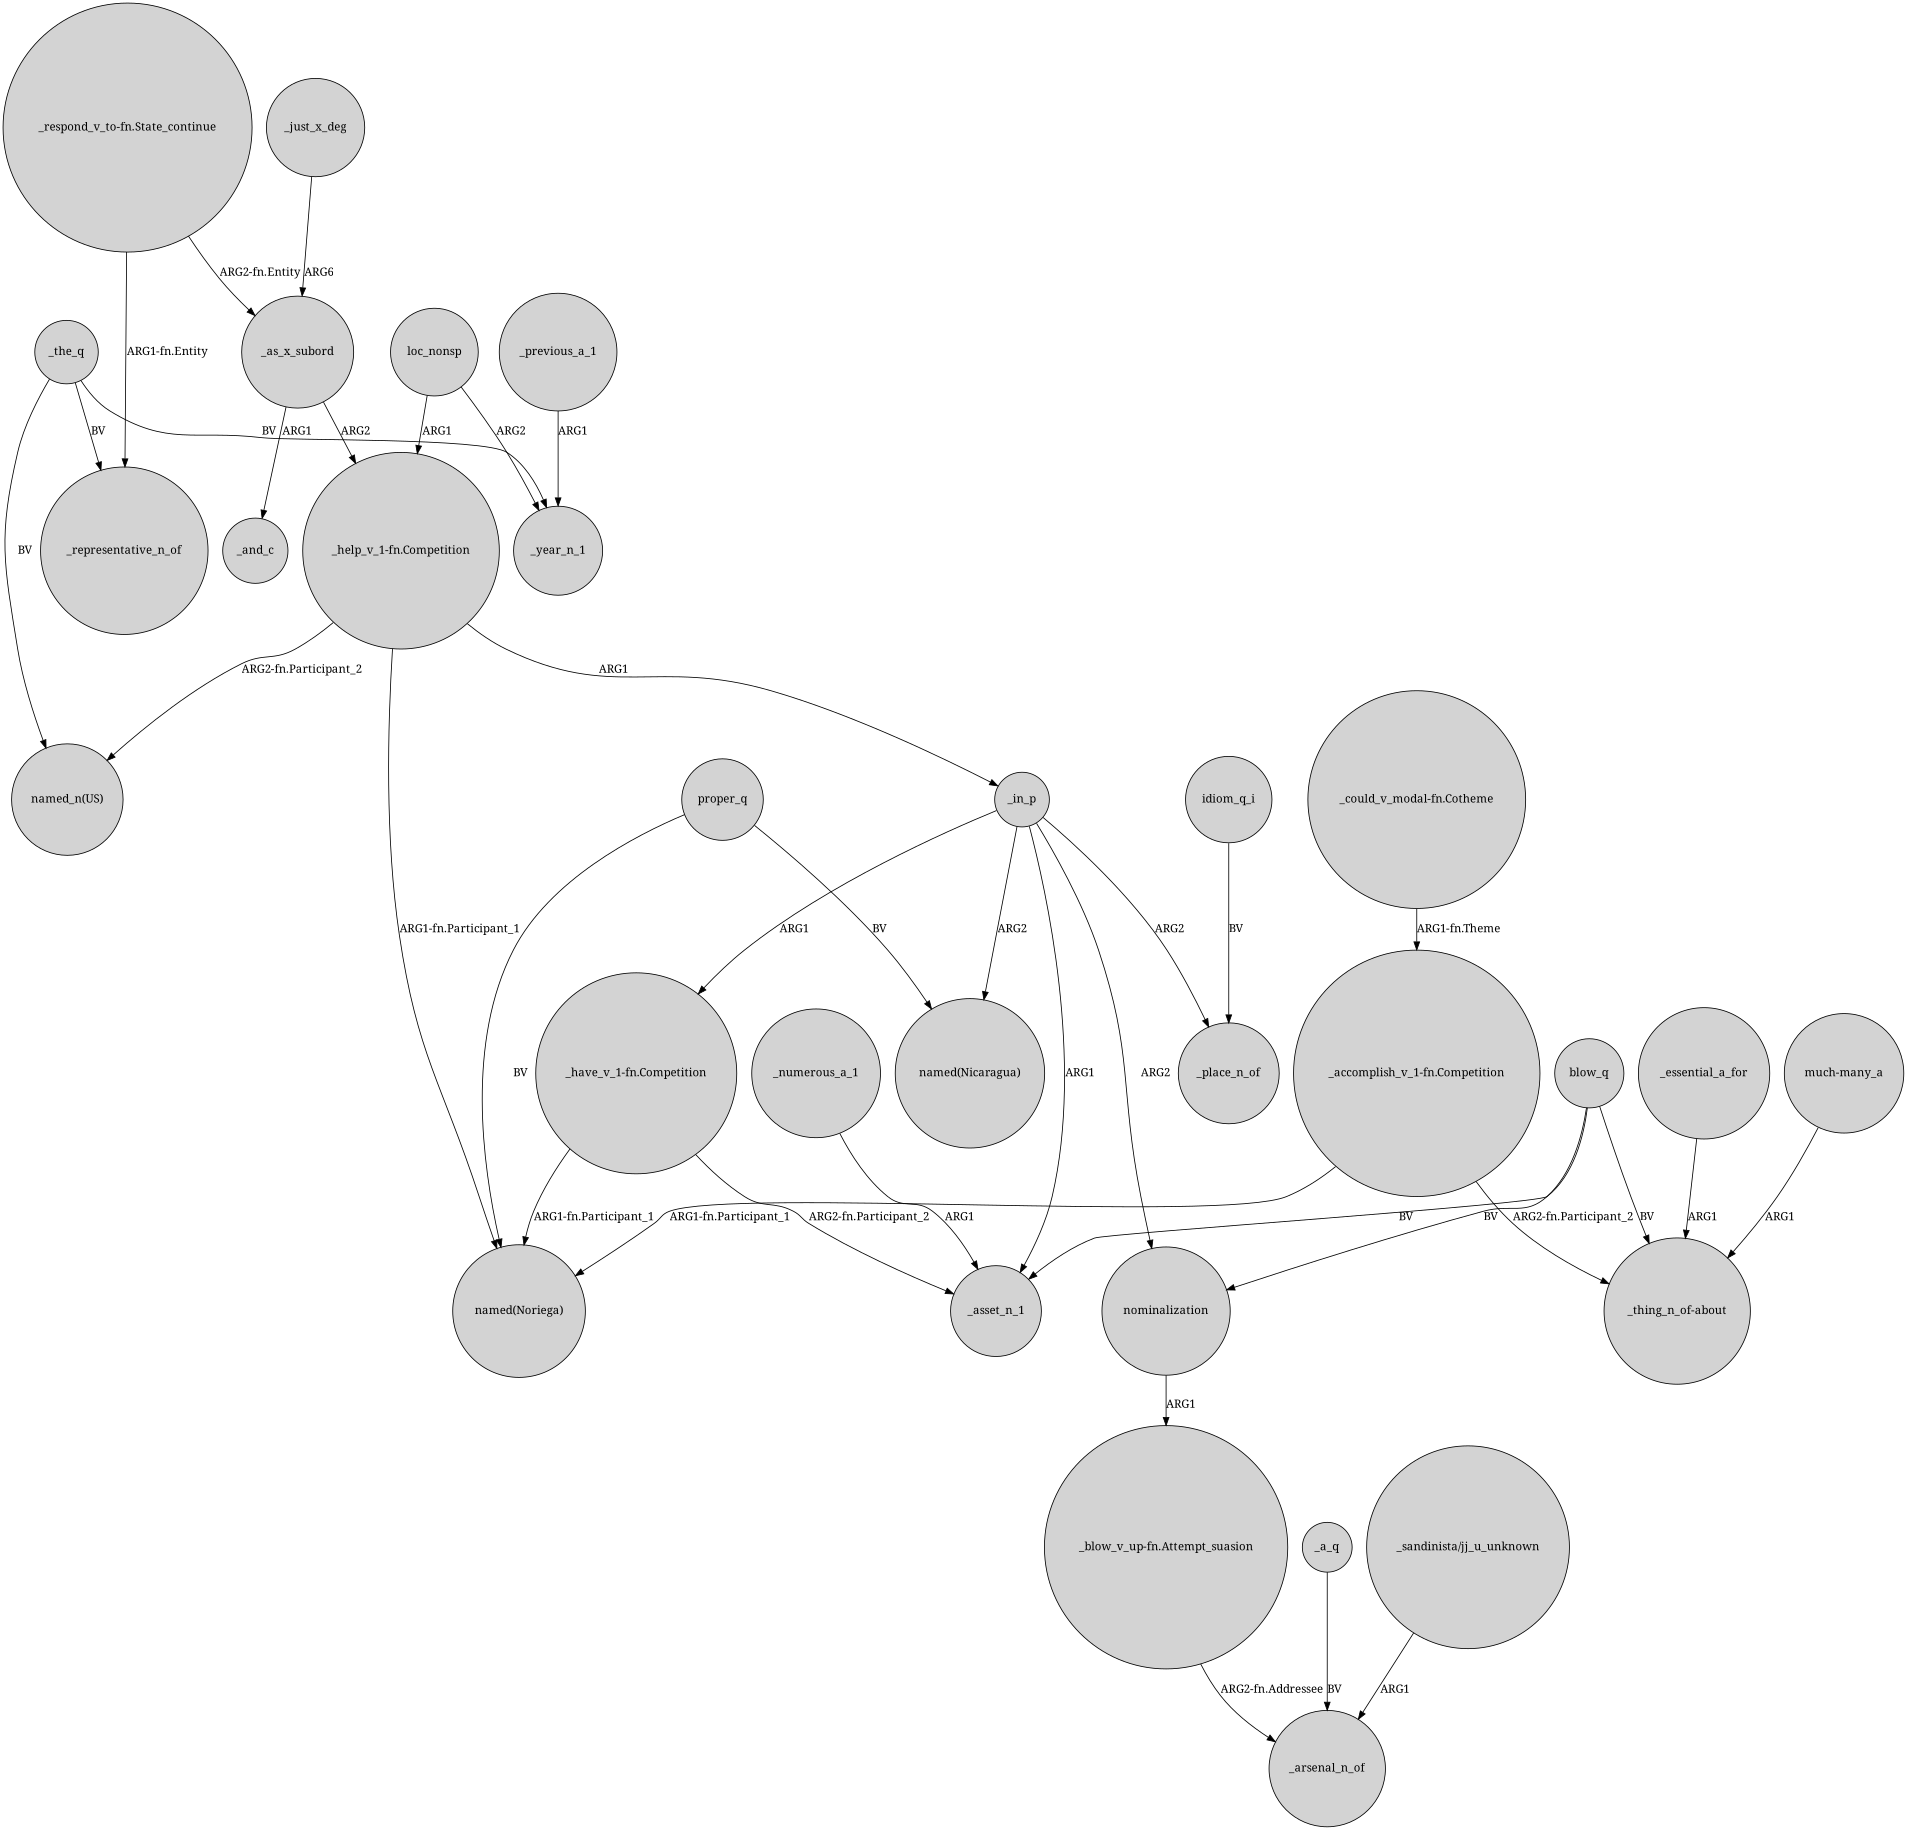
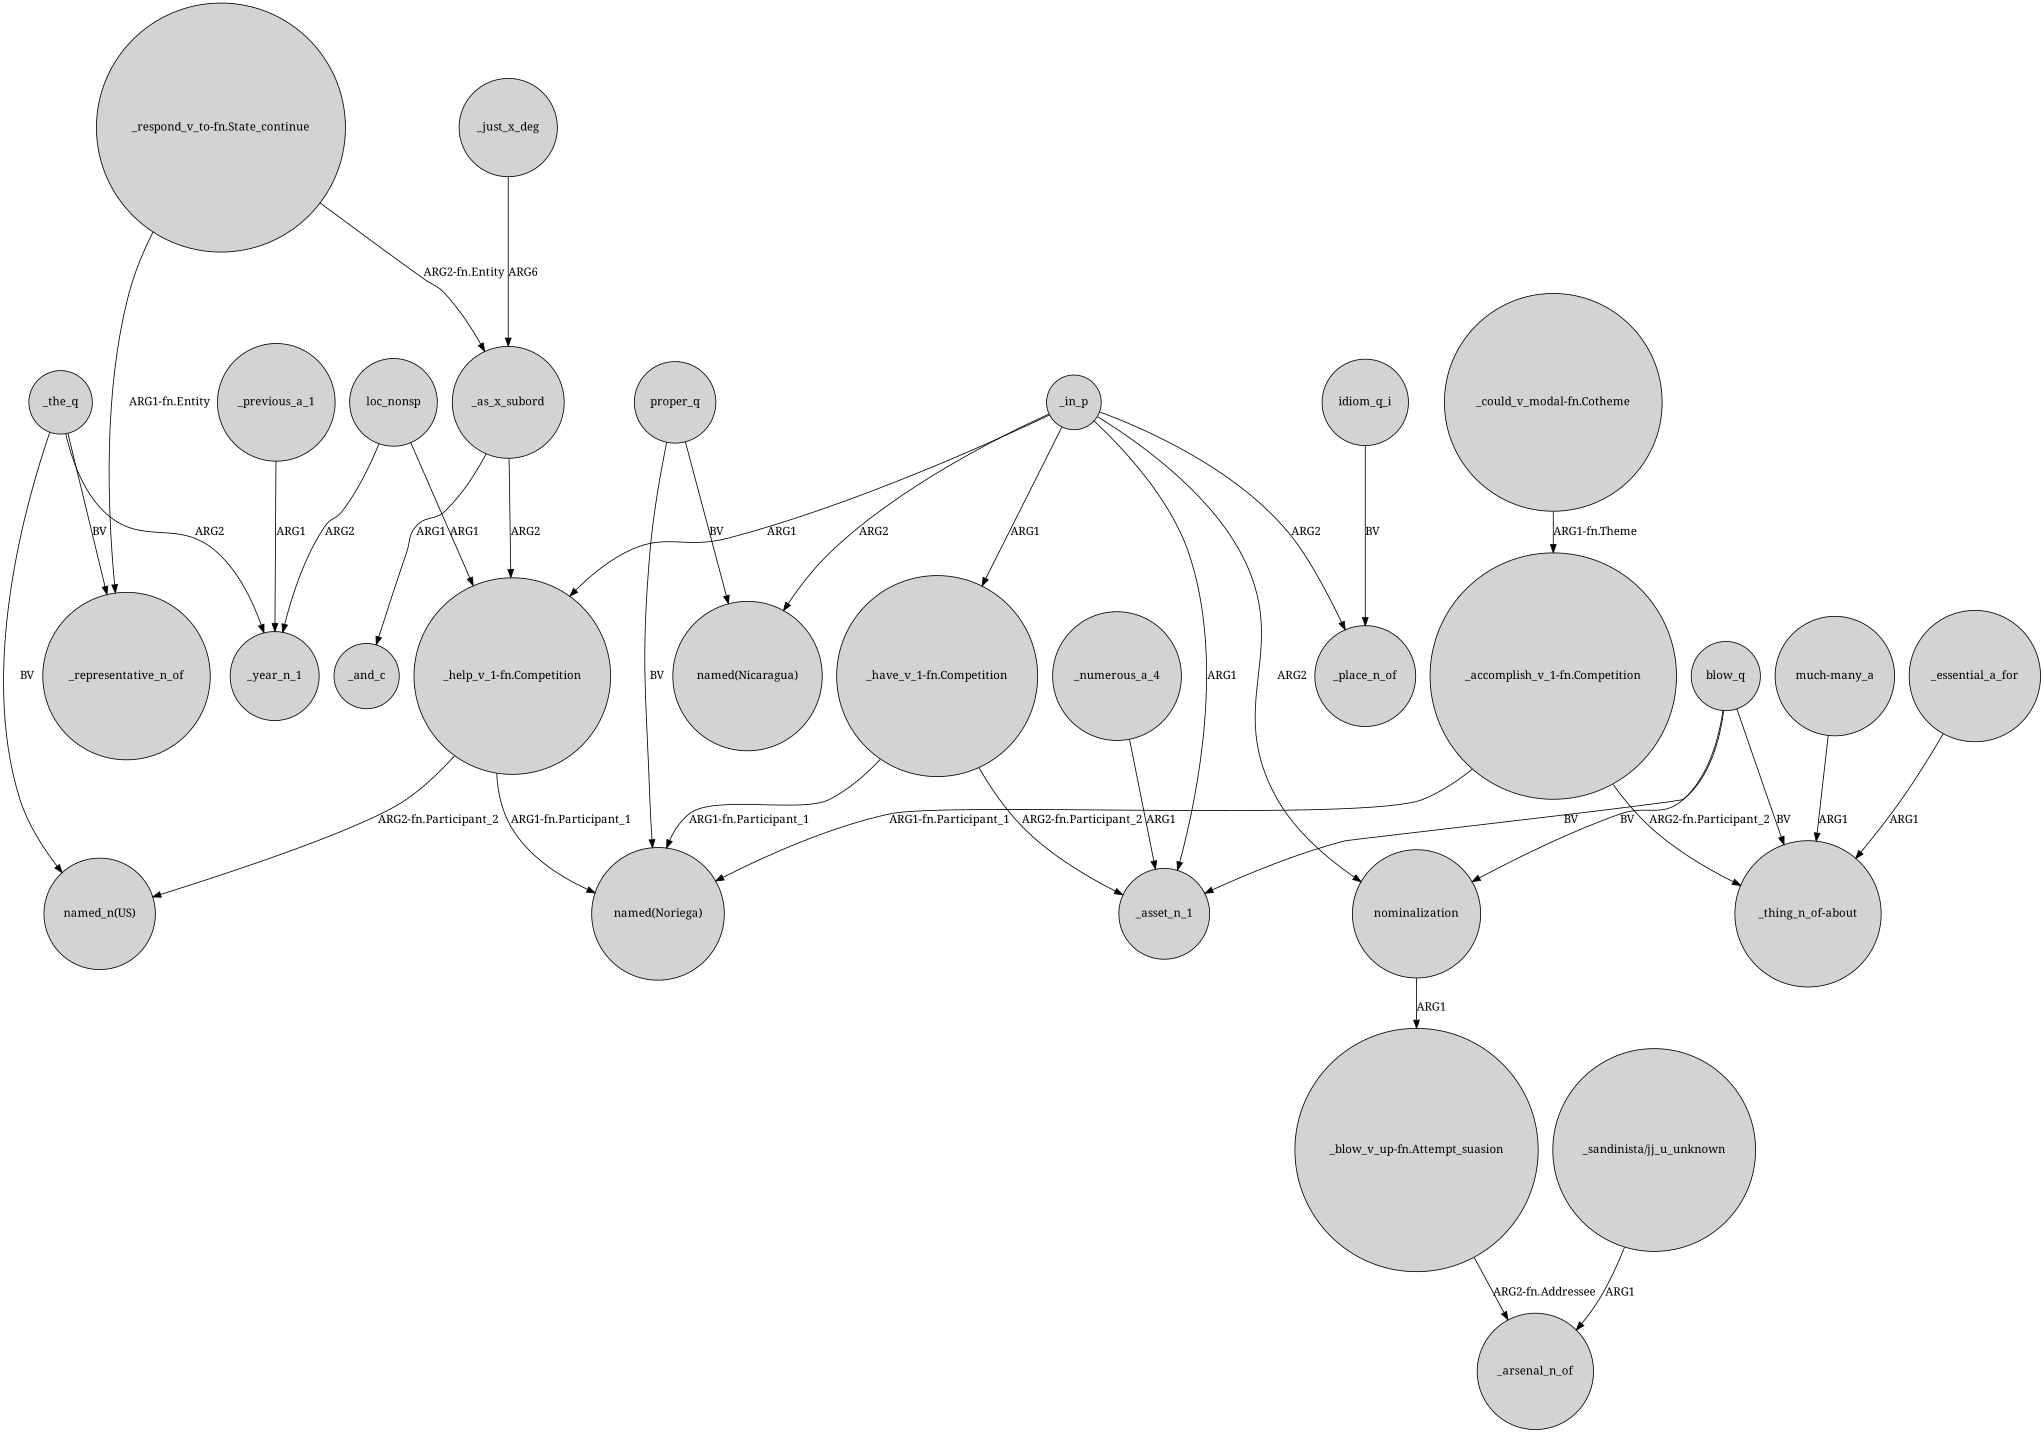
edge "_the_q" -> "_year_n_1": label "BV" -> "ARG2"
edge "_help_v_1-fn.Competition" -> "_in_p": reversed
node "_numerous_a_1": label "_numerous_a_1" -> "_numerous_a_4"
node "_a_q": removed
